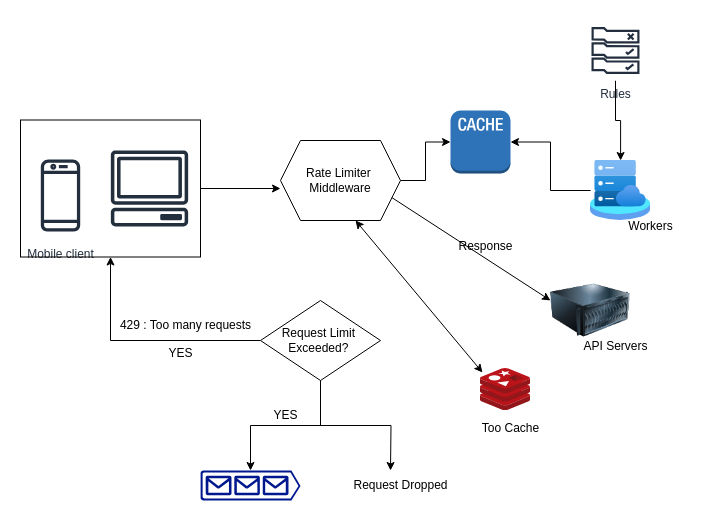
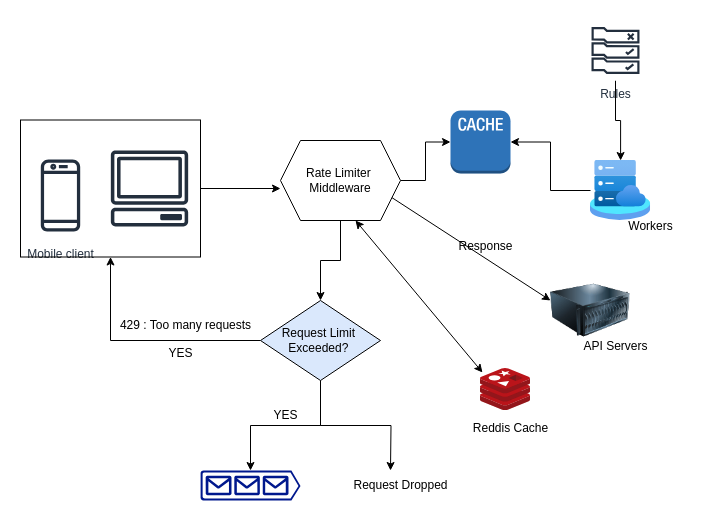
edge "Rate Limiter Middleware" -> "Request Limit Exceeded?": added
node "Request Limit Exceeded?": fillcolor #ffffff -> #dae8fc
node "Too Cache": label "Too Cache" -> "Reddis Cache"
